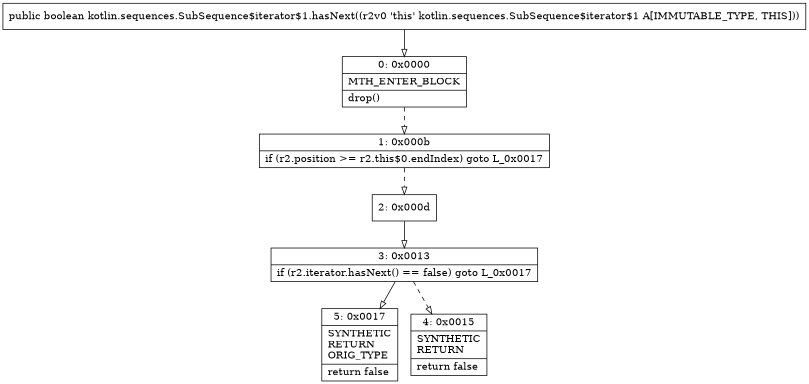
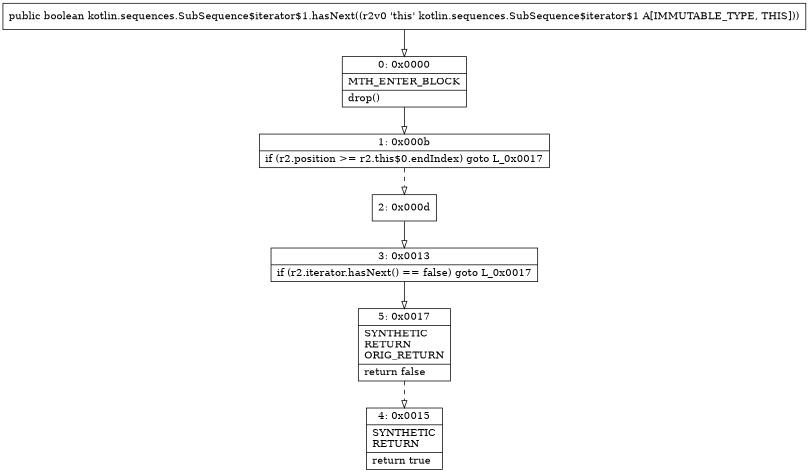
edge "0: 0x0000" -> "1: 0x000b": style dashed -> solid
edge "3: 0x0013" -> "4: 0x0015": now "5: 0x0017" -> "4: 0x0015"
node "5: 0x0017": text "ORIG_TYPE" -> "ORIG_RETURN"
node "4: 0x0015": text "return false" -> "return true"
